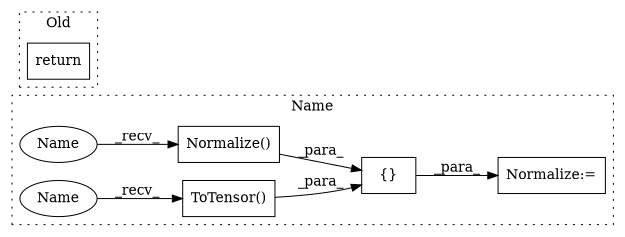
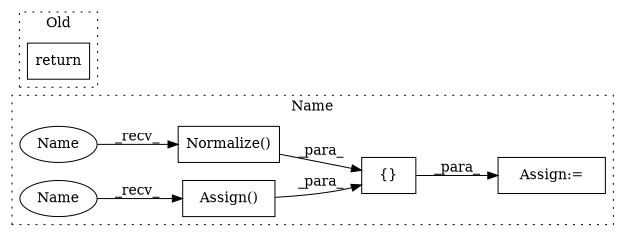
node "Normalize:=": label "Normalize:=" -> "Assign:="
node "ToTensor()": label "ToTensor()" -> "Assign()"
